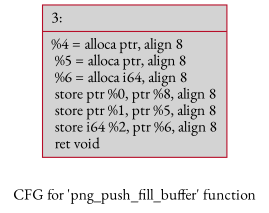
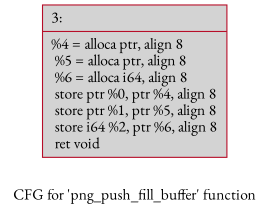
node "3:": text "store ptr %0, ptr %8, align 8" -> "store ptr %0, ptr %4, align 8"
